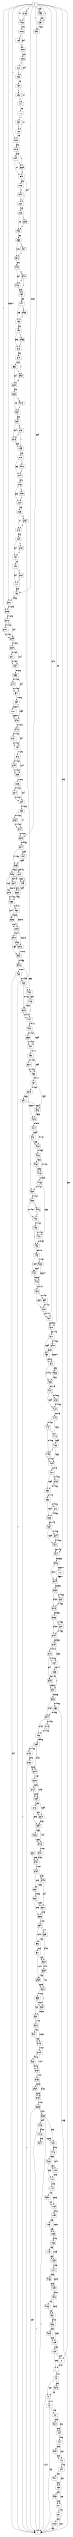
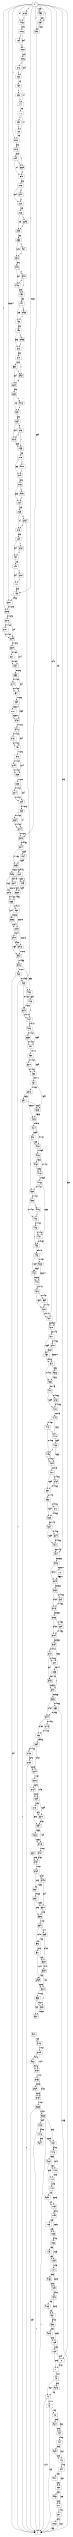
edge "2240" -> "2301": now "2280" -> "2301"
node "5673": removed
